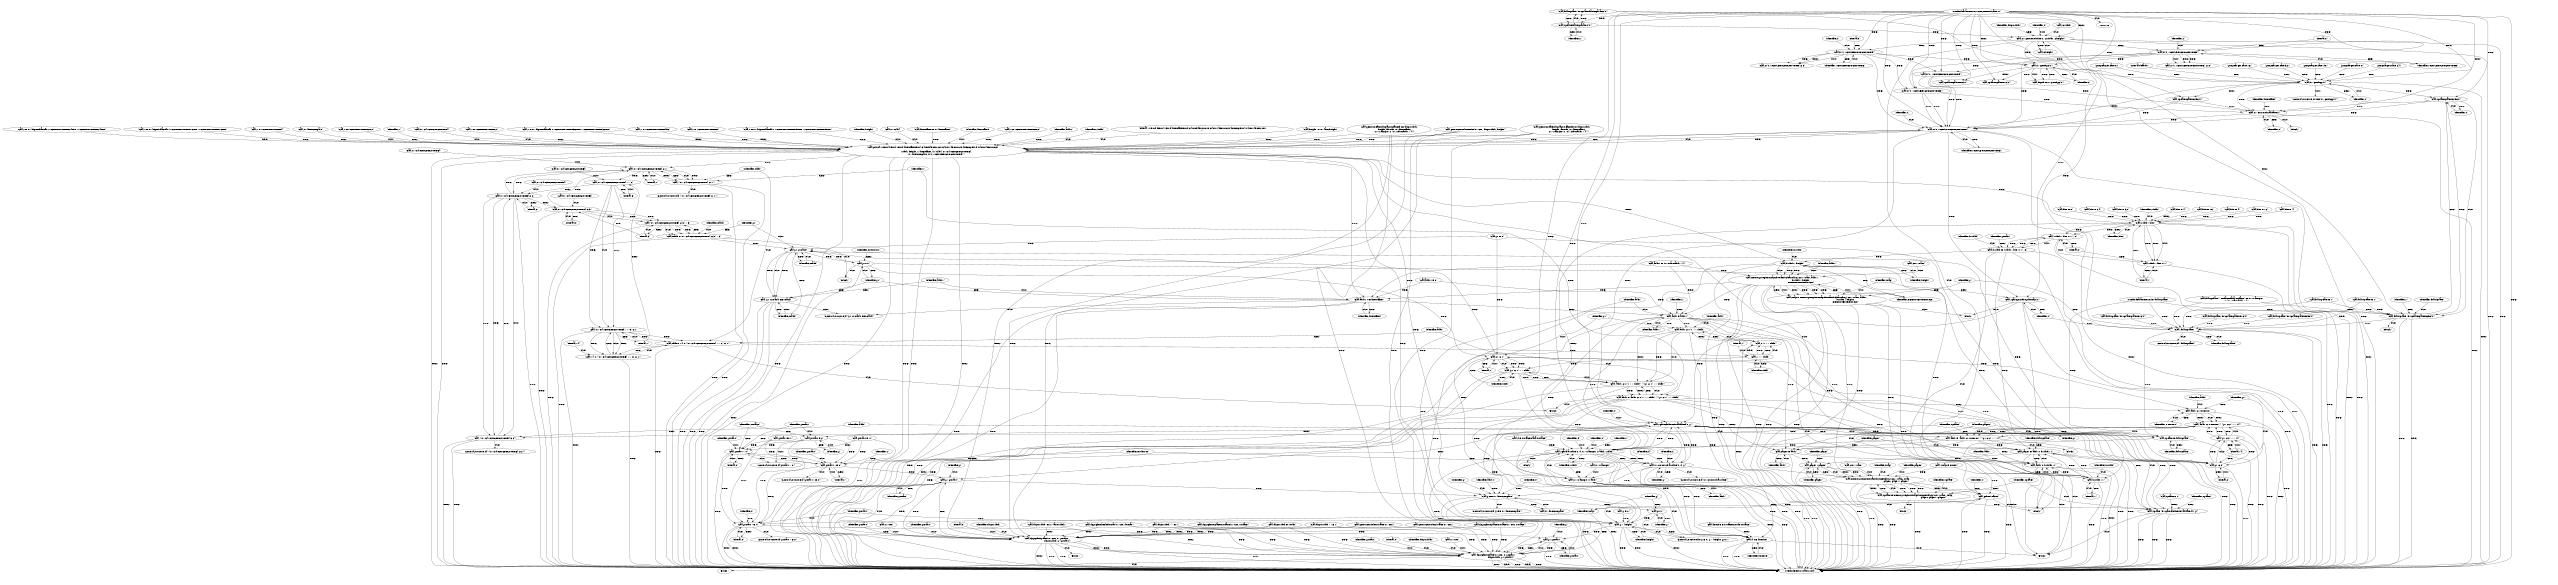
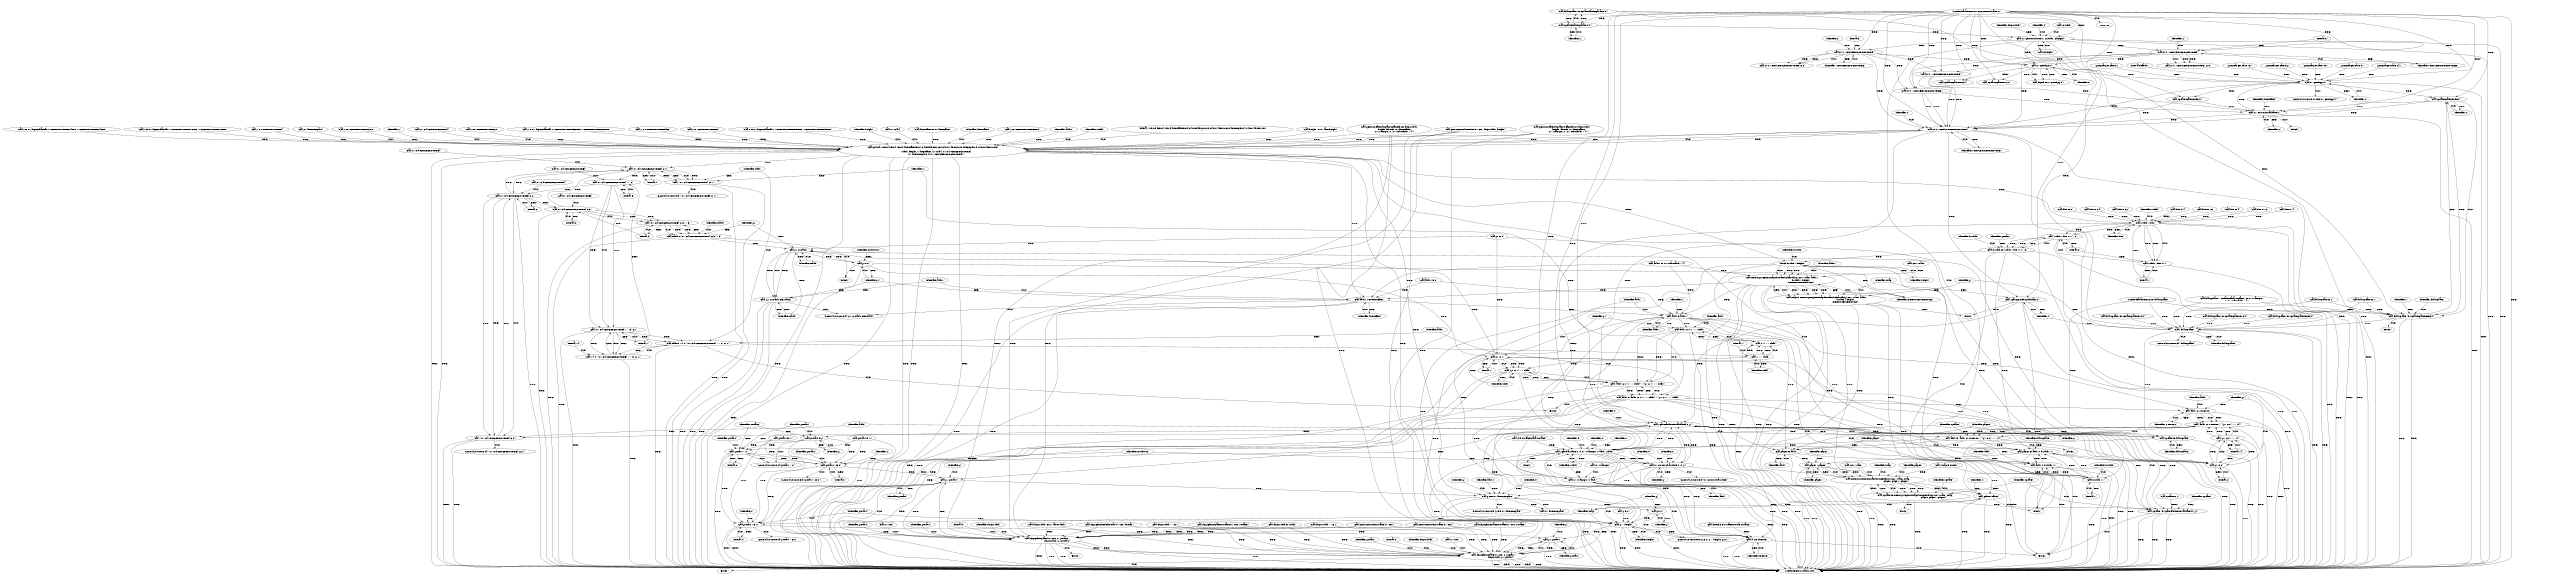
node "(Call,bwidth * height)": label "(Call,bwidth * height)" -> "(Block,bwidth * height)"
